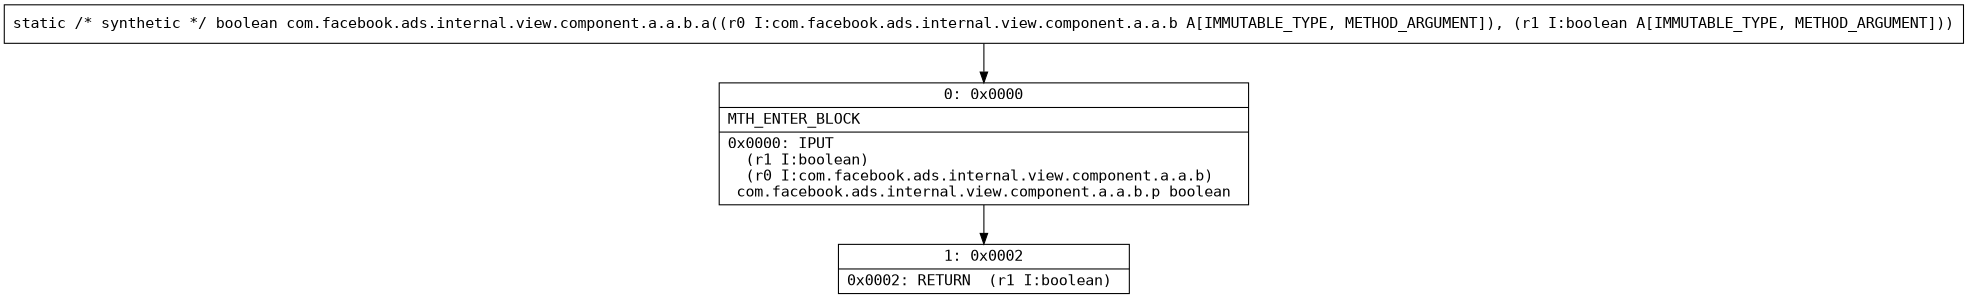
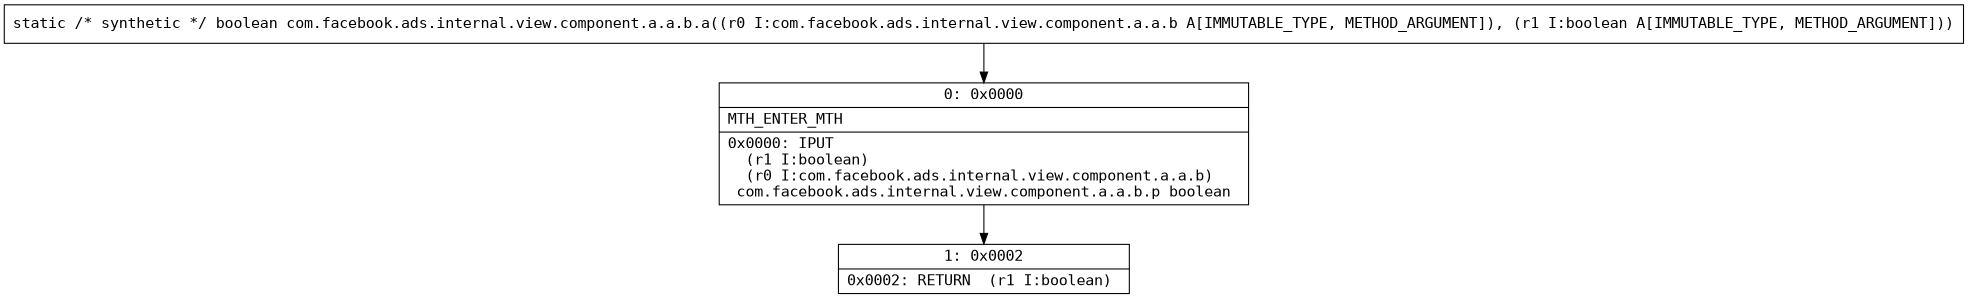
node "0: 0x0000": text "MTH_ENTER_BLOCK" -> "MTH_ENTER_MTH"
